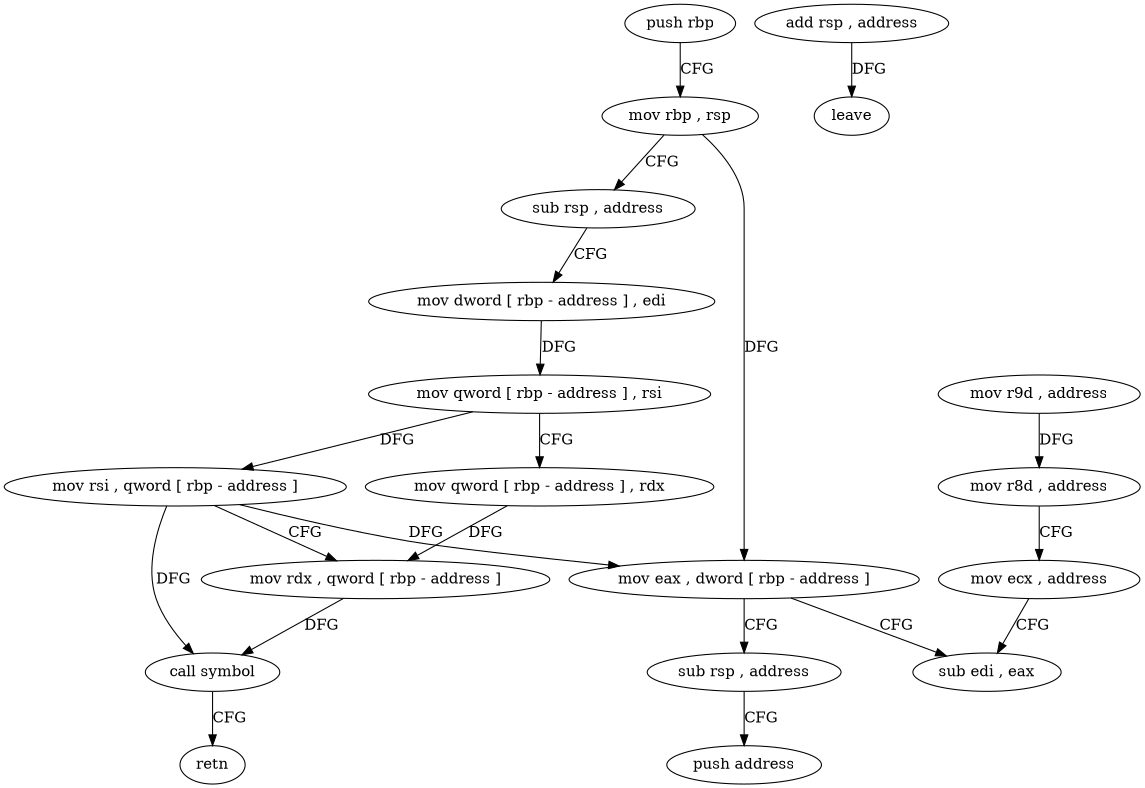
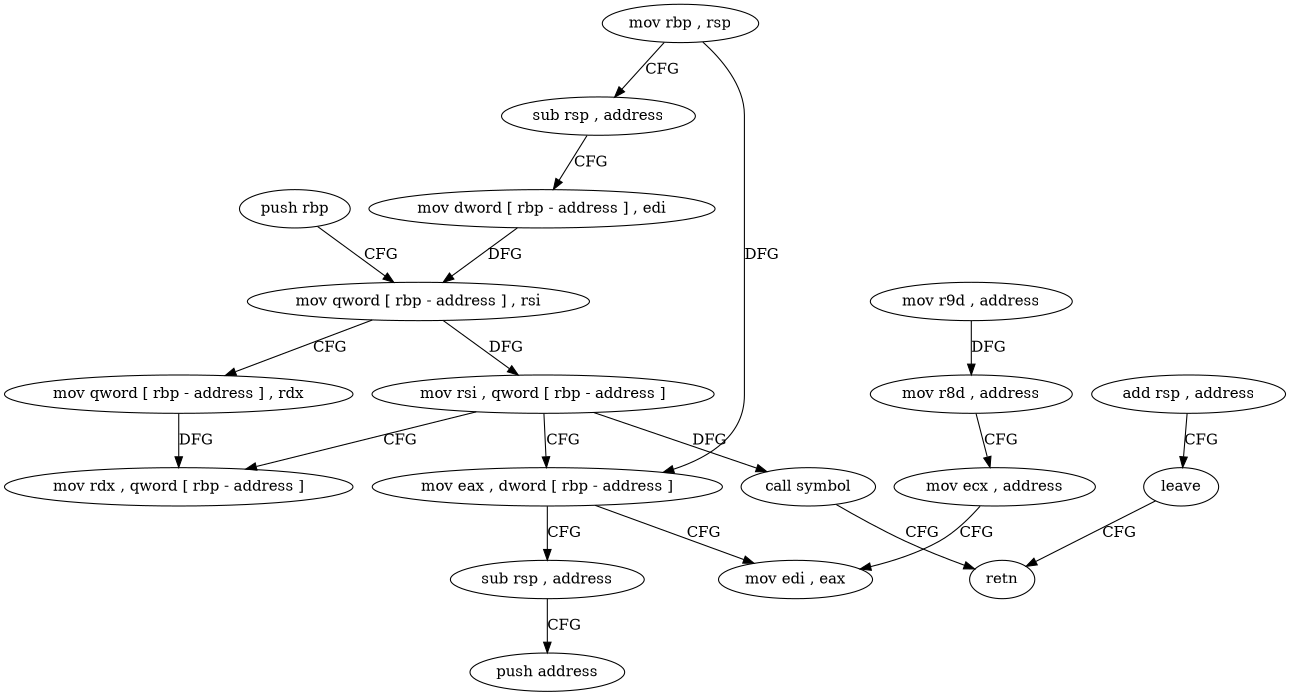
edge "push rbp" -> "mov rbp , rsp": now "push rbp" -> "mov qword [ rbp - address ] , rsi"
edge "add rsp , address" -> "leave": label "DFG" -> "CFG"
edge "leave" -> "retn": added, label "CFG"
edge "mov rsi , qword [ rbp - address ]" -> "mov eax , dword [ rbp - address ]": label "DFG" -> "CFG"
edge "mov rdx , qword [ rbp - address ]" -> "call symbol": removed, label "DFG"
node "sub edi , eax": label "sub edi , eax" -> "mov edi , eax"
